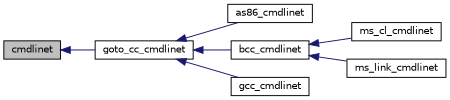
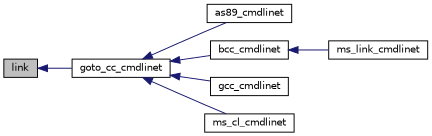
node "as86_cmdlinet": label "as86_cmdlinet" -> "as89_cmdlinet"
edge "ms_cl_cmdlinet" -> "bcc_cmdlinet": now "ms_cl_cmdlinet" -> "goto_cc_cmdlinet"
node "cmdlinet": label "cmdlinet" -> "link"
